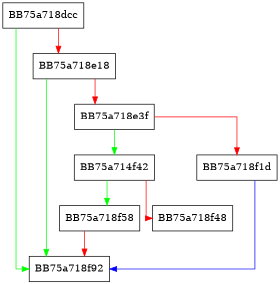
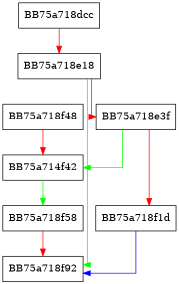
edge "BB75a718dcc" -> "BB75a718f92": removed
edge "BB75a714f42" -> "BB75a718f48": reversed
